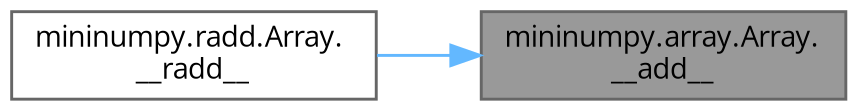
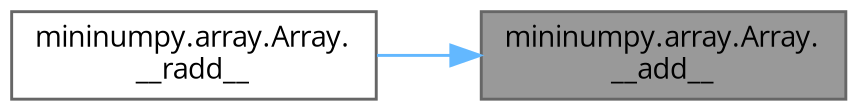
node "mininumpy.radd.Array. __radd__": label "mininumpy.radd.Array. __radd__" -> "mininumpy.array.Array. __radd__"
